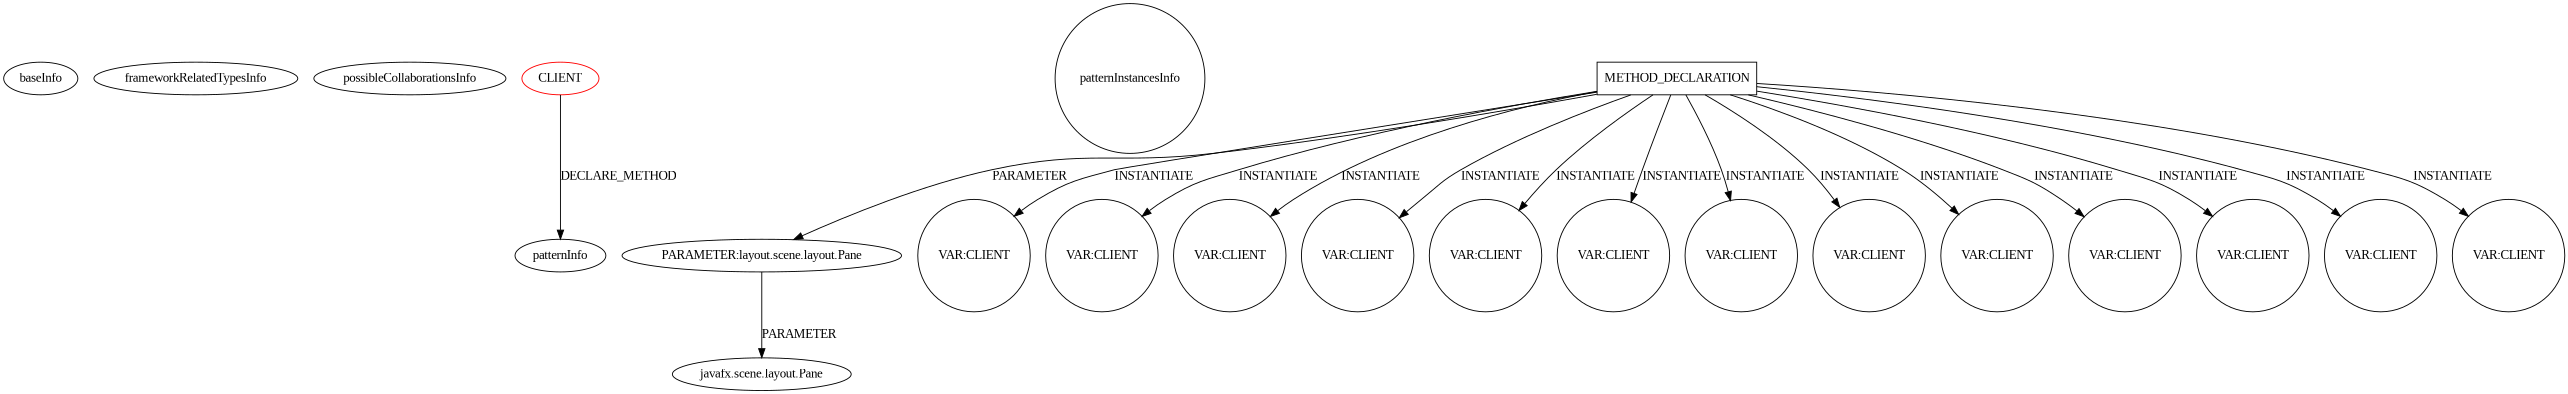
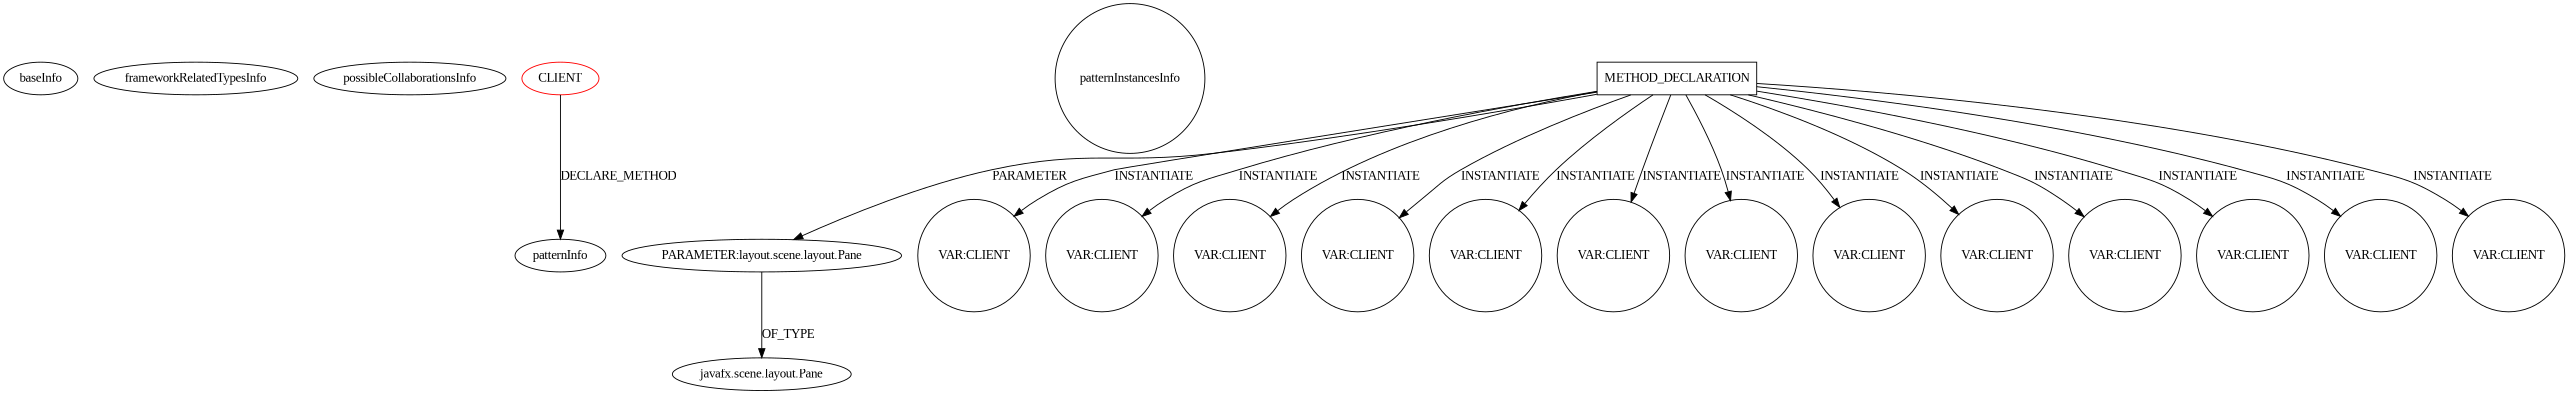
edge "PARAMETER:layout.scene.layout.Pane" -> "javafx.scene.layout.Pane": label "PARAMETER" -> "OF_TYPE"
